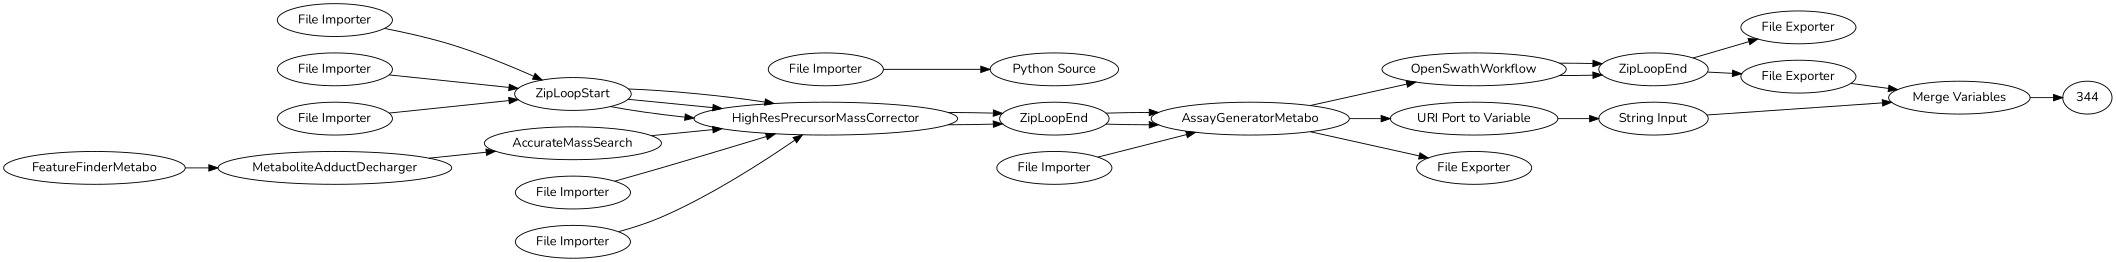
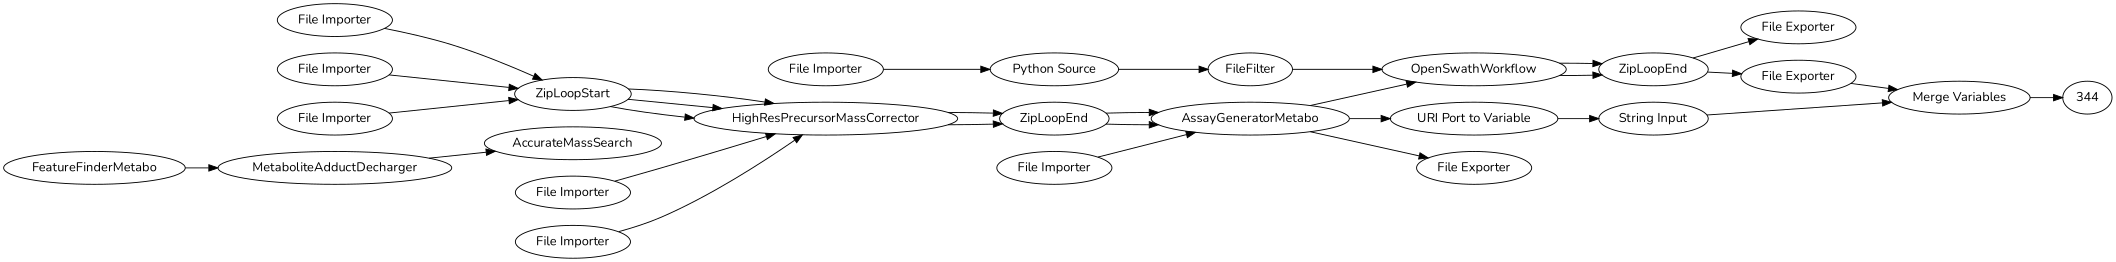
node "FileFilter": added
edge "AccurateMassSearch" -> "HighResPrecursorMassCorrector": removed
